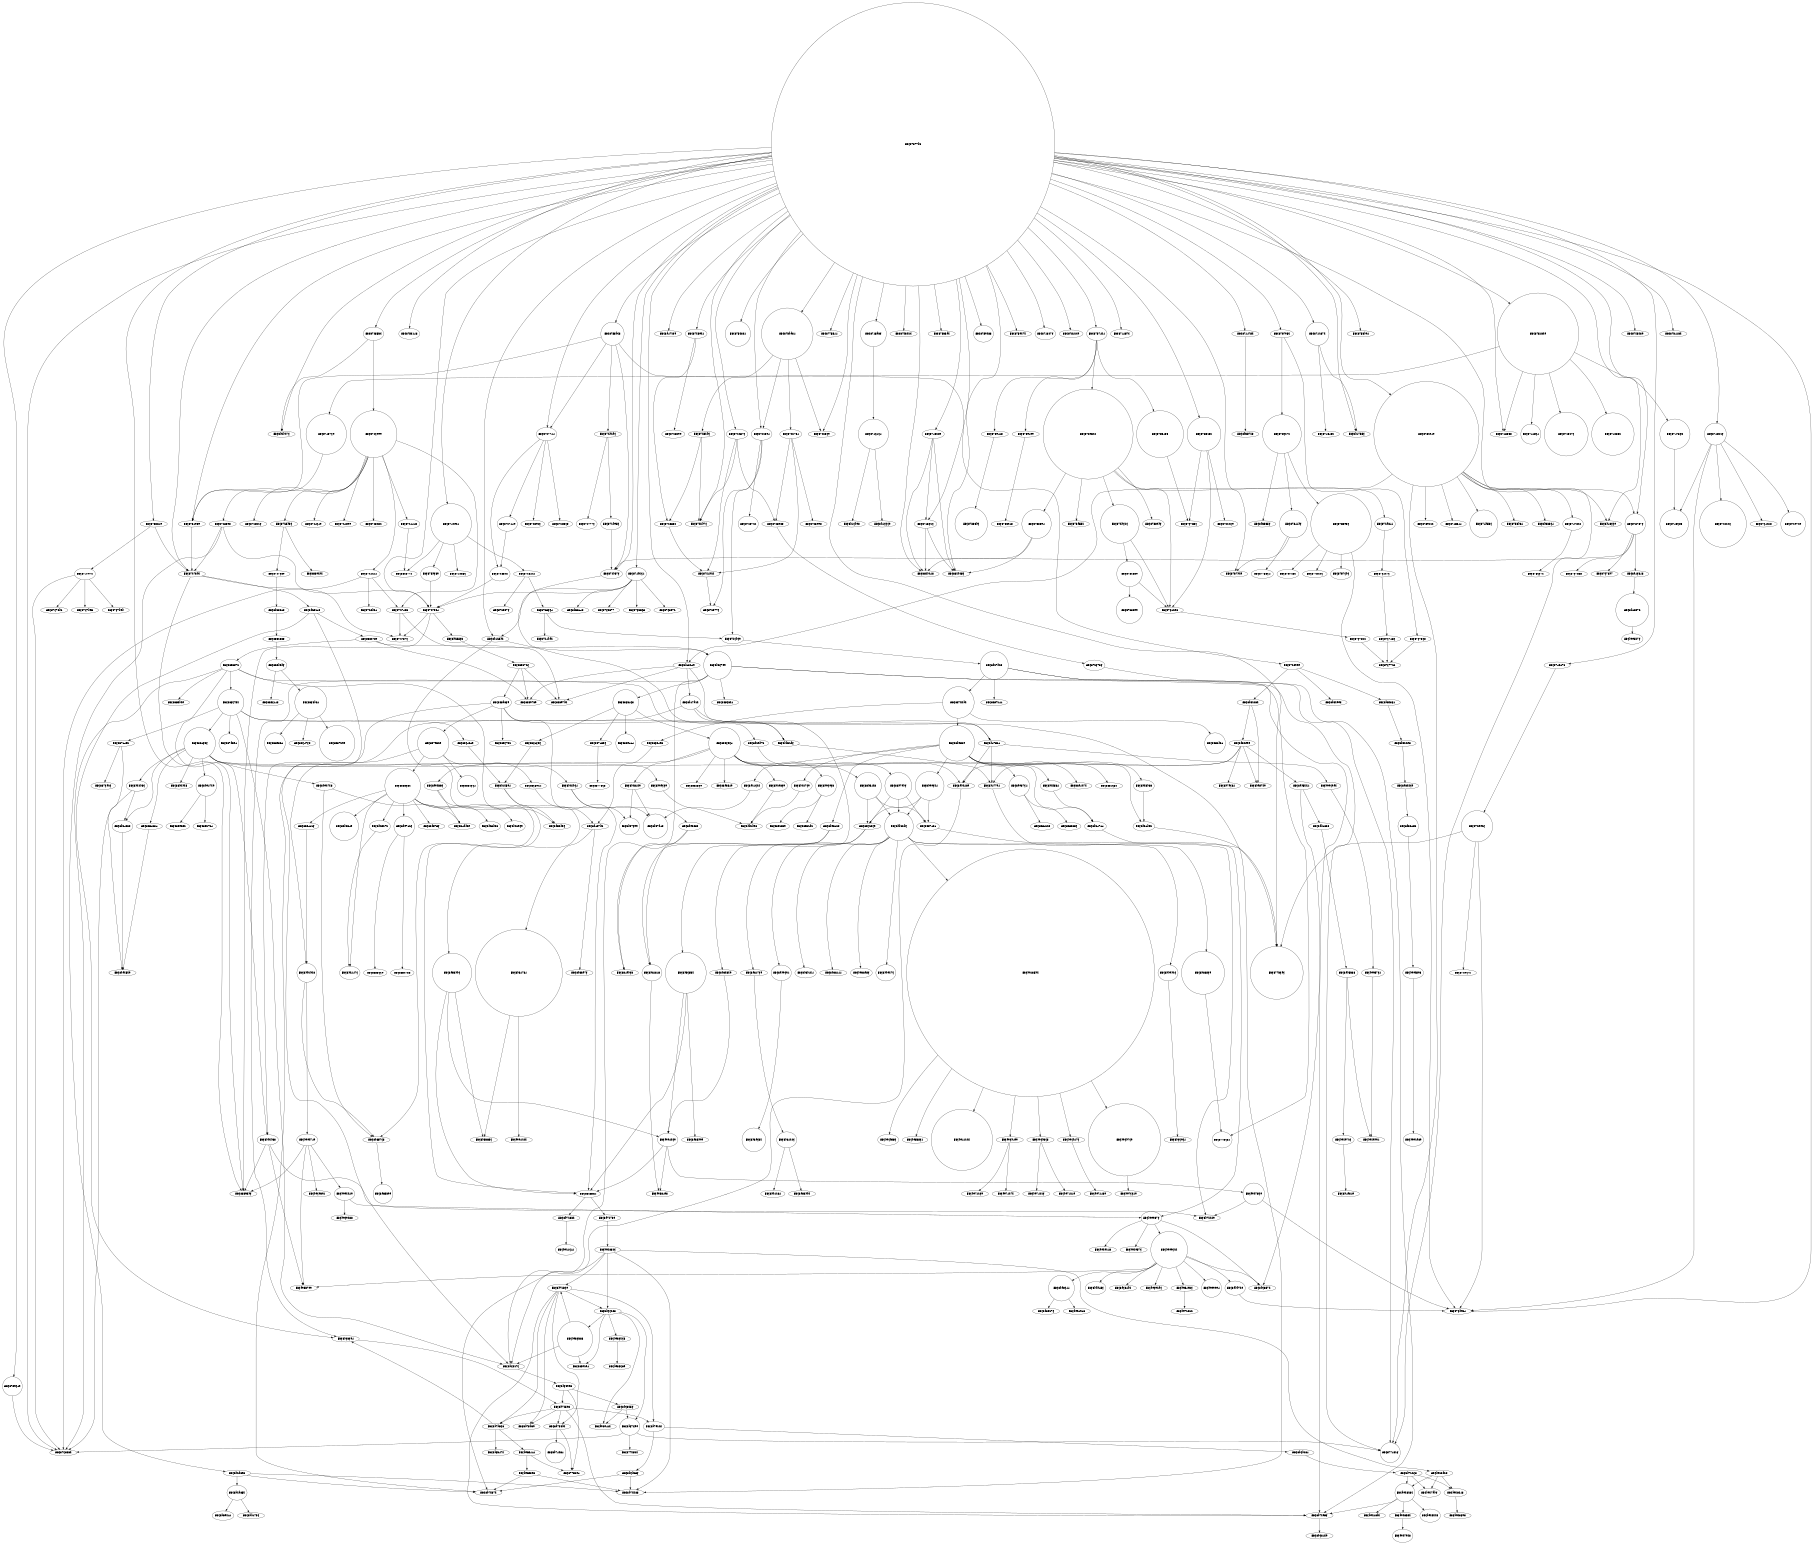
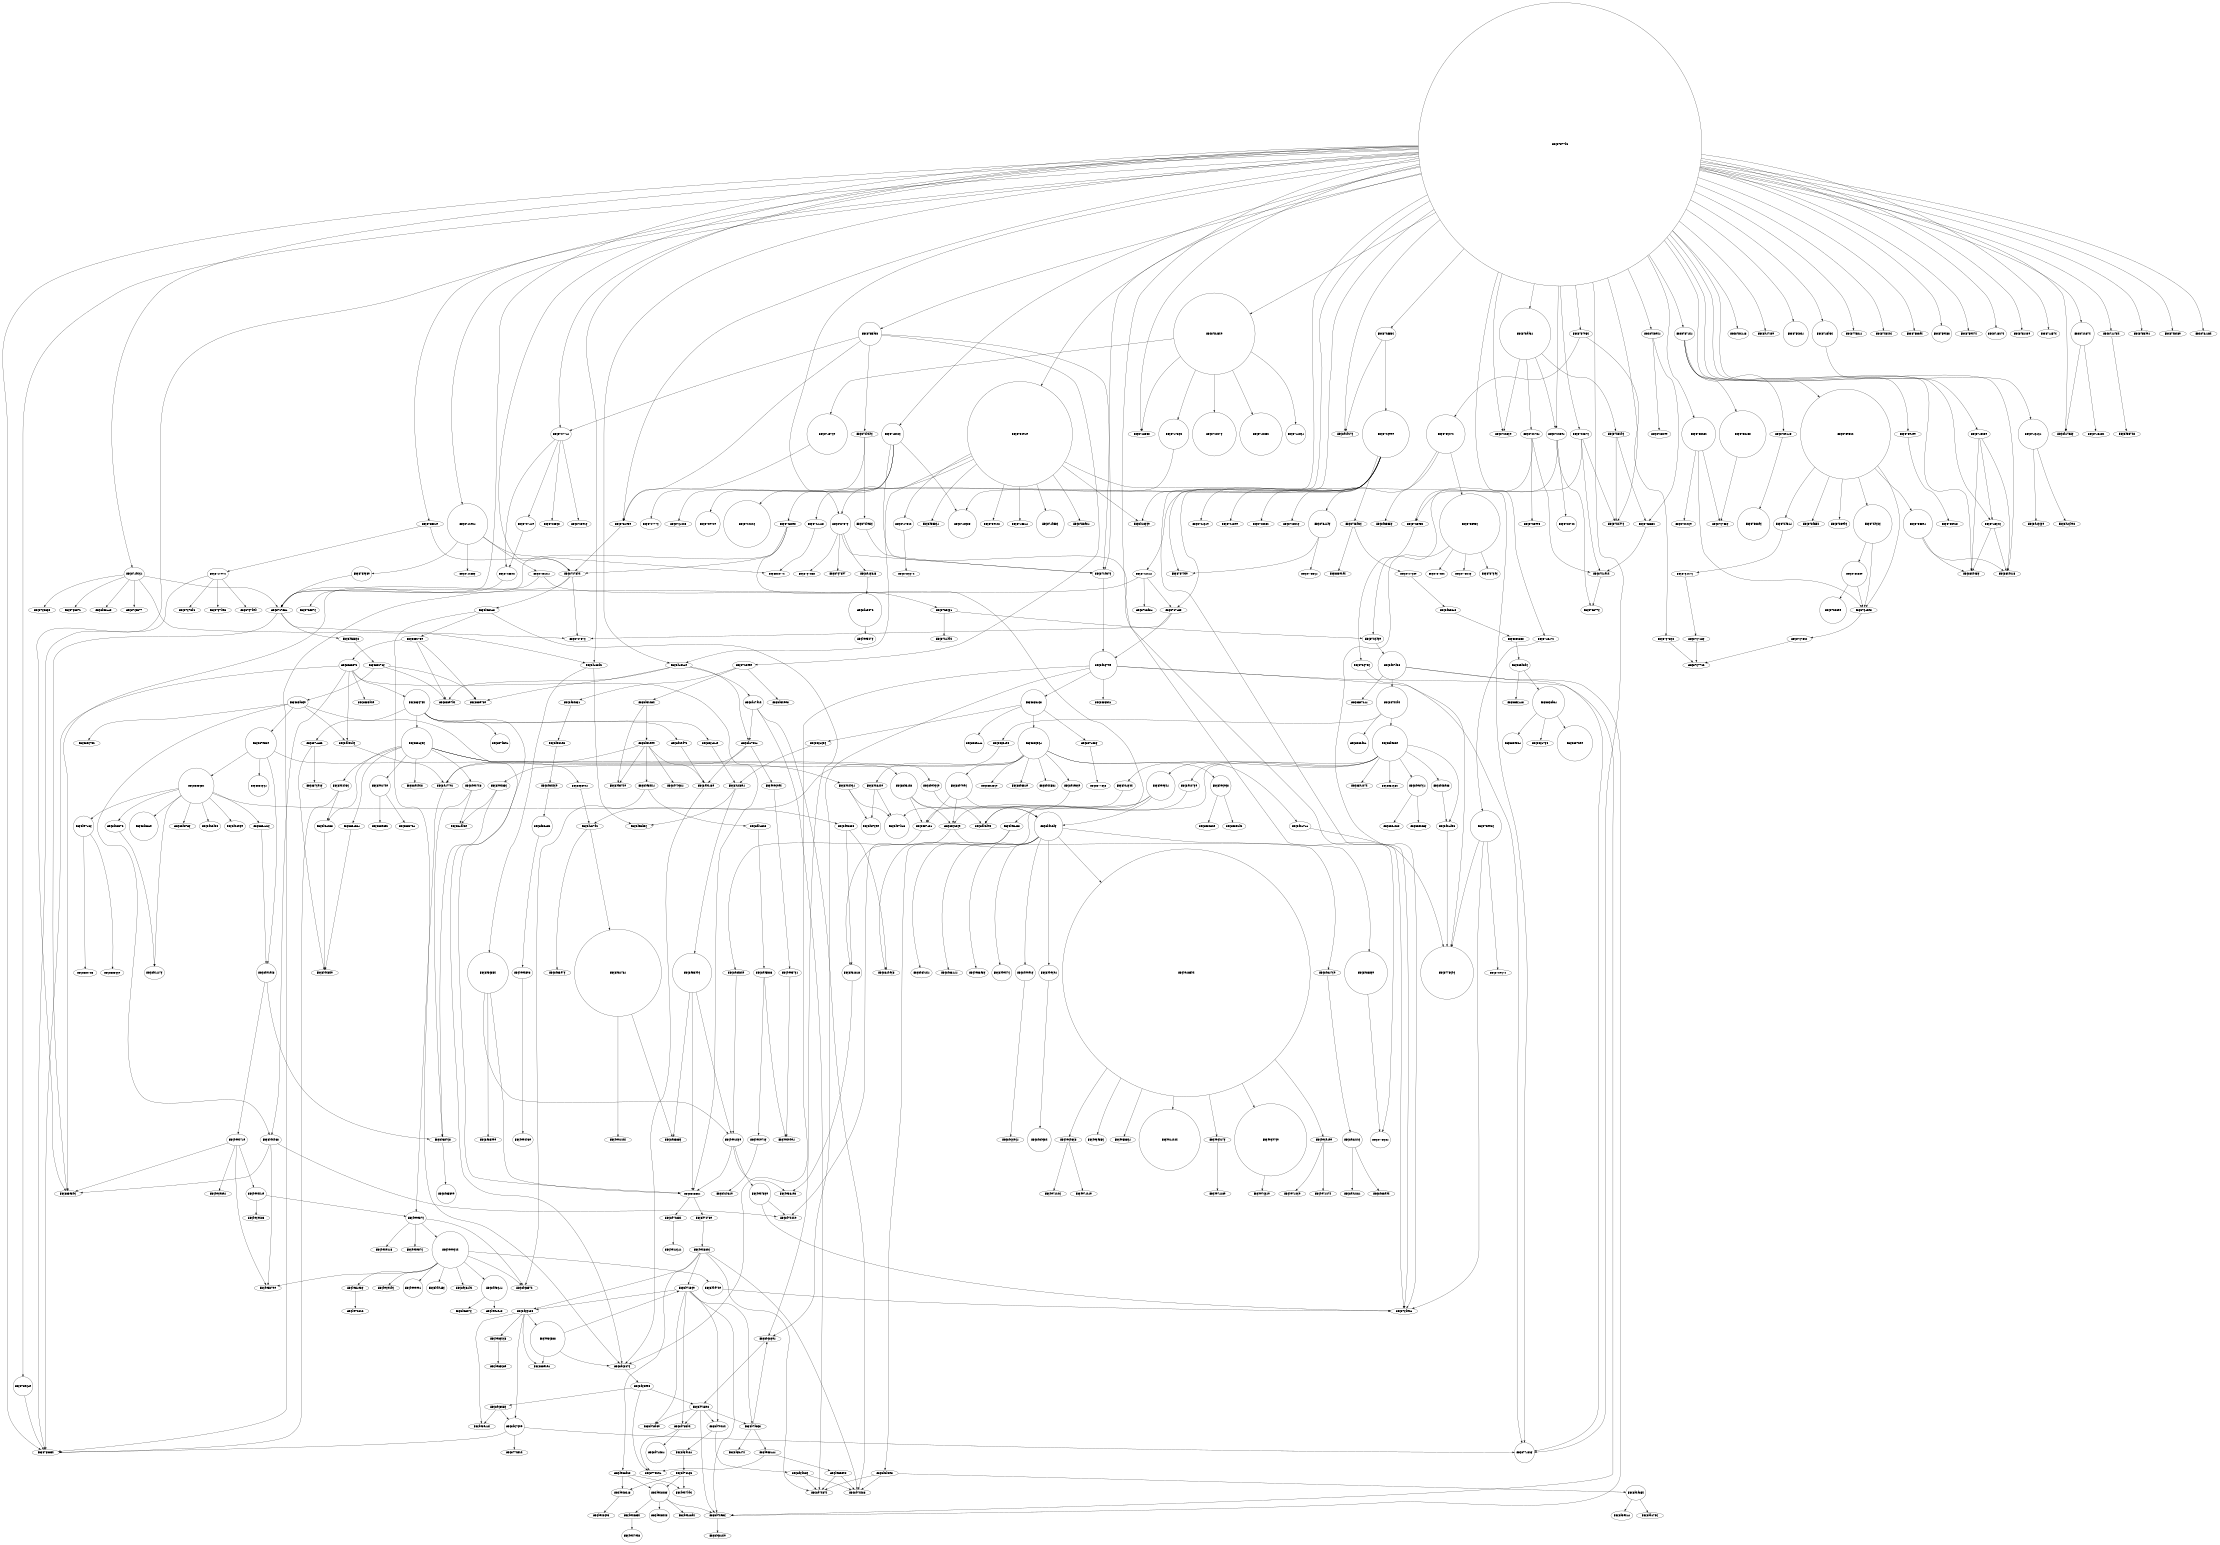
edge "5368922584" -> "5368924744": removed
